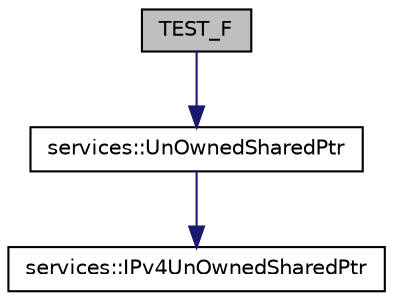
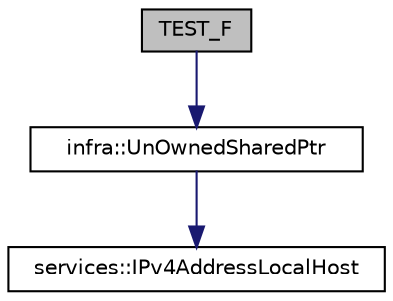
node "services::UnOwnedSharedPtr": label "services::UnOwnedSharedPtr" -> "infra::UnOwnedSharedPtr"
node "services::IPv4UnOwnedSharedPtr": label "services::IPv4UnOwnedSharedPtr" -> "services::IPv4AddressLocalHost"
